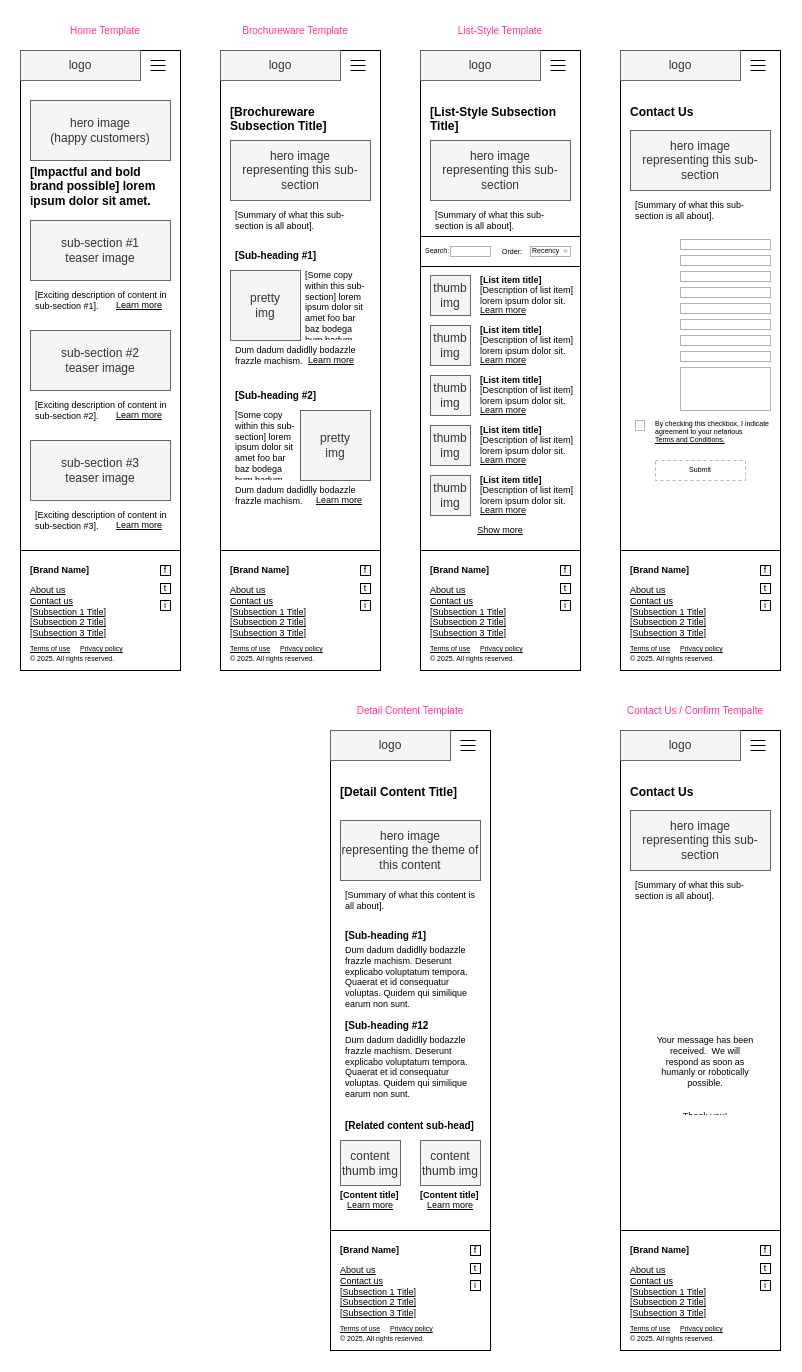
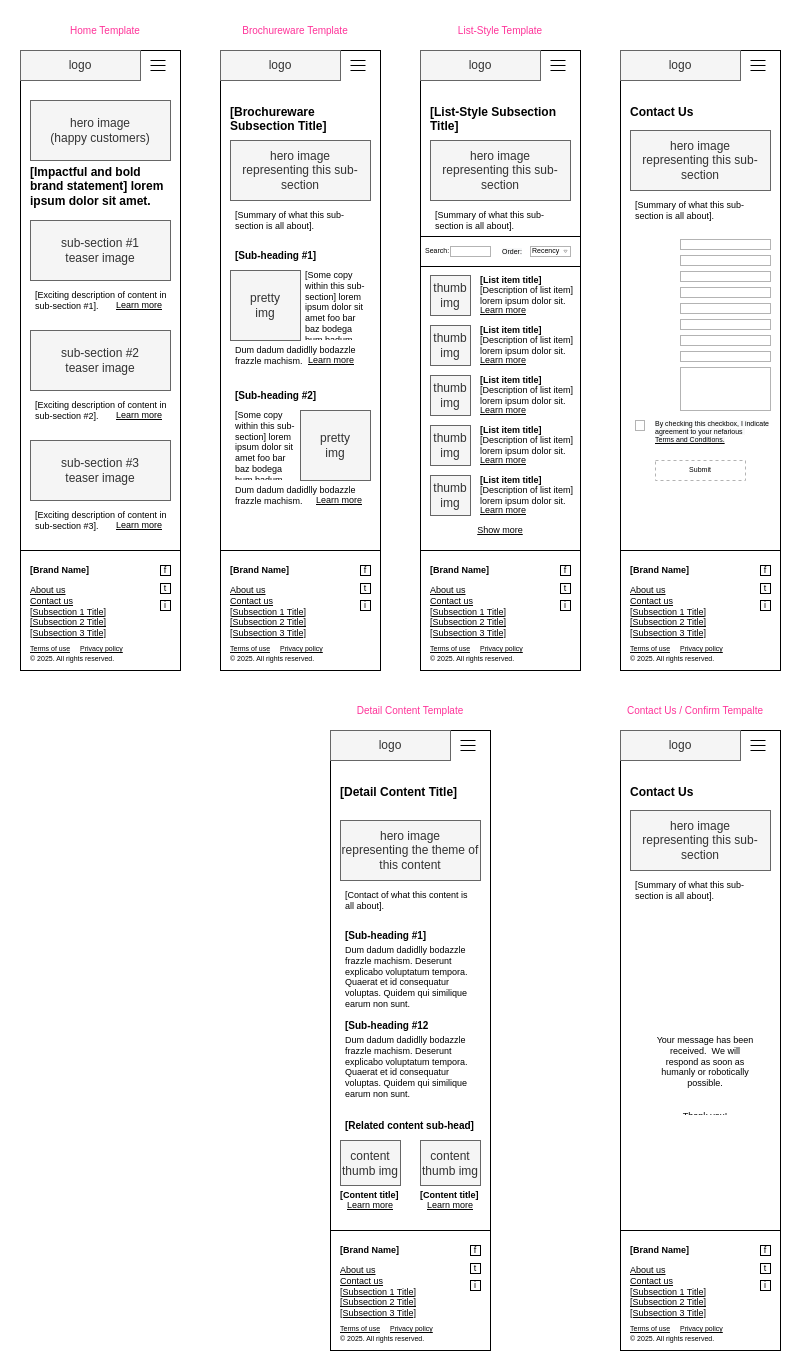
node "[Impactful and bold brand possible] lorem ipsum dolor sit amet.": label "[Impactful and bold brand possible] lorem ipsum dolor sit amet." -> "[Impactful and bold brand statement] lorem ipsum dolor sit amet."
node "[Summary of what this content is all about].": label "[Summary of what this content is all about]." -> "[Contact of what this content is all about]."
